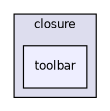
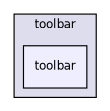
cluster "closure": label "closure" -> "toolbar"
